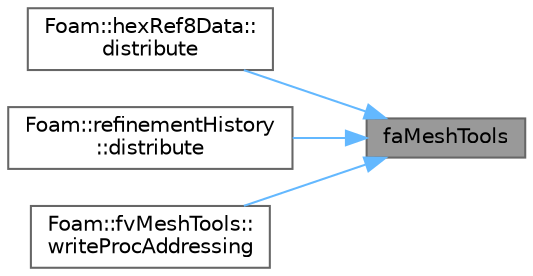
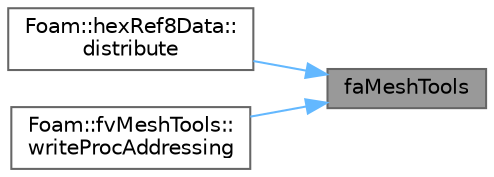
node "Foam::refinementHistory ::distribute": removed
